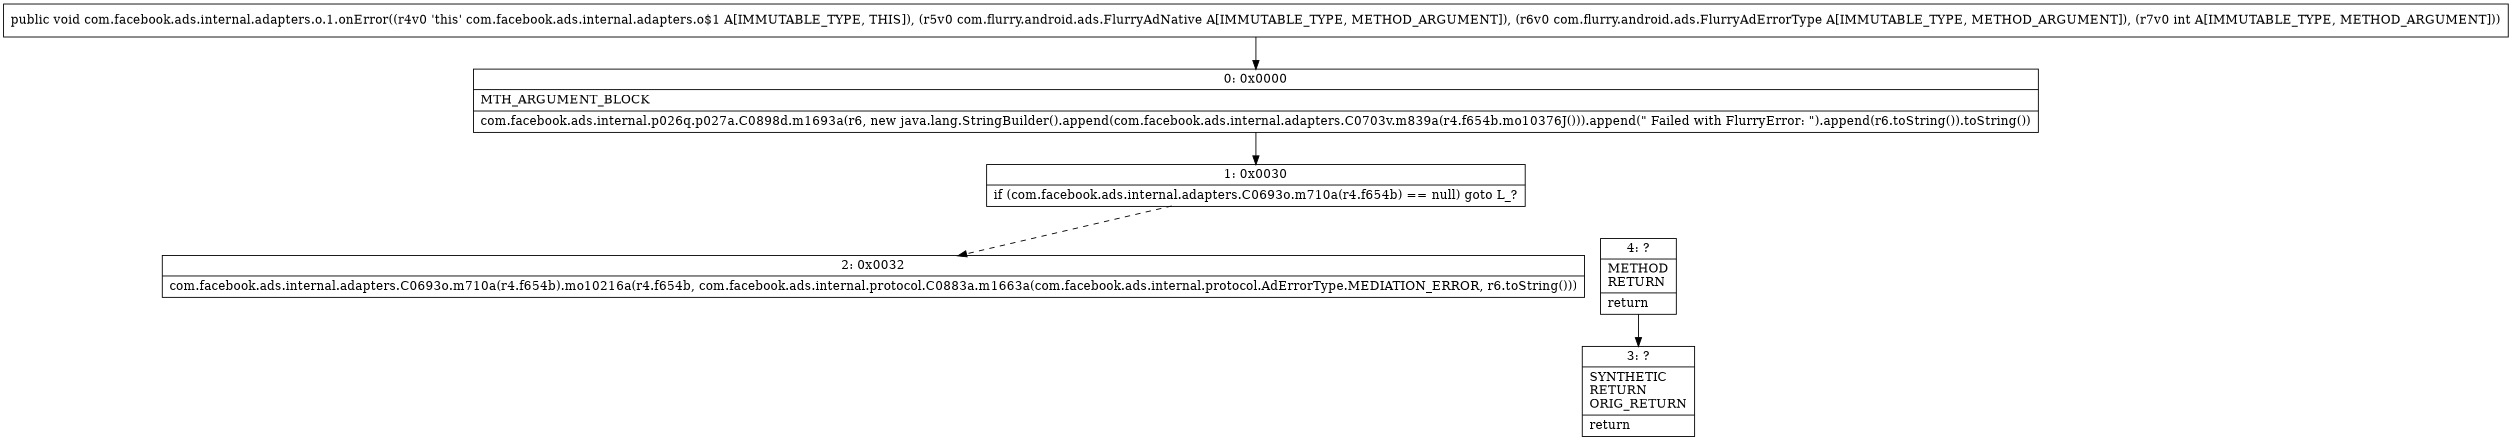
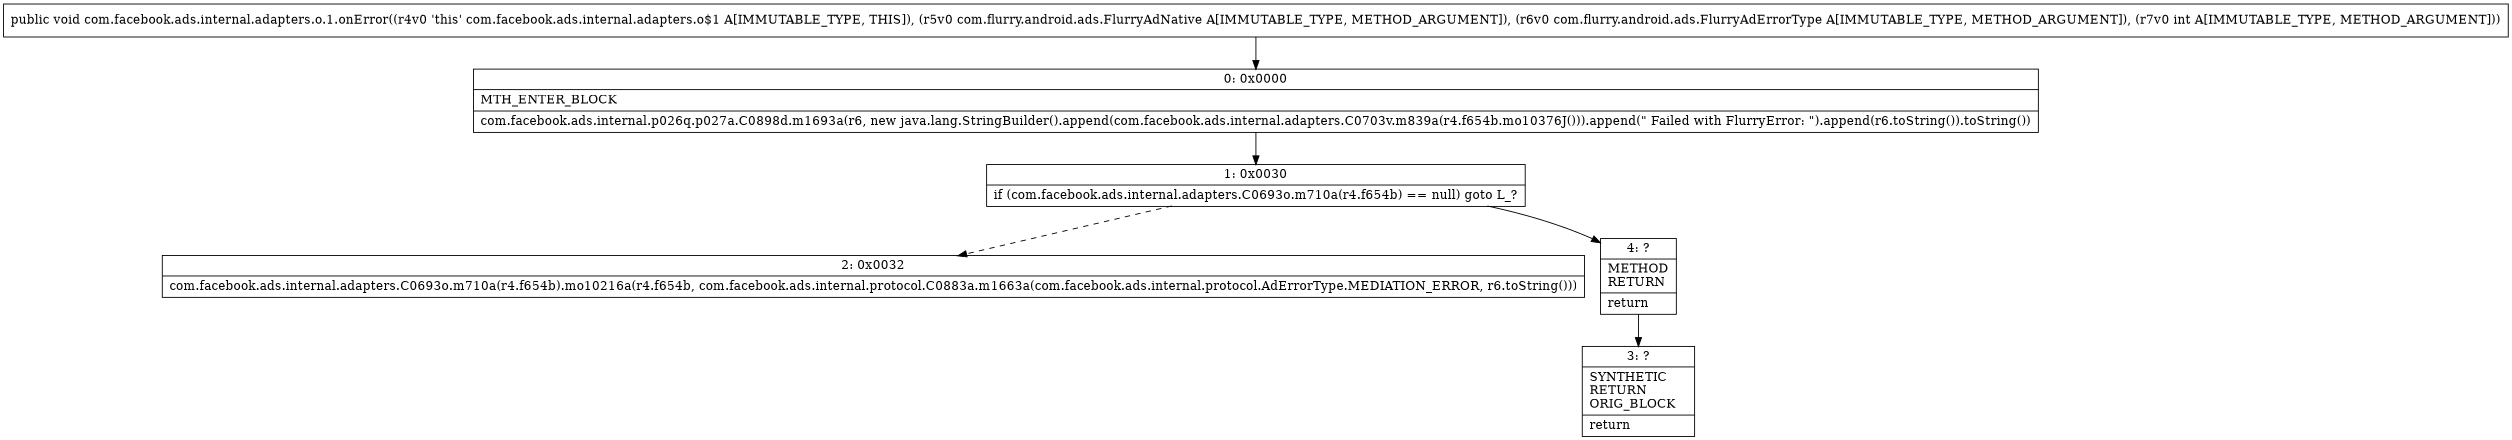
node "0: 0x0000": text "MTH_ARGUMENT_BLOCK" -> "MTH_ENTER_BLOCK"
edge "1: 0x0030" -> "4: ?": added
node "3: ?": text "ORIG_RETURN" -> "ORIG_BLOCK"
